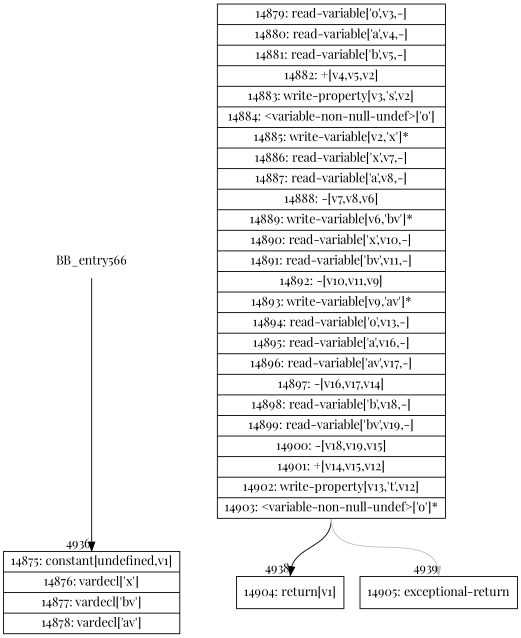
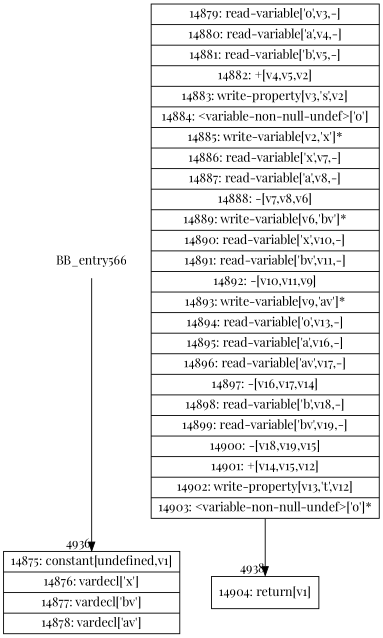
node "14905: exceptional-return": removed
